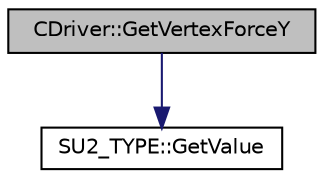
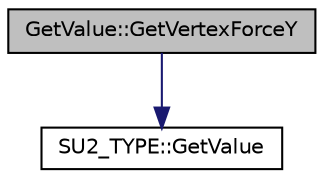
node "CDriver::GetVertexForceY": label "CDriver::GetVertexForceY" -> "GetValue::GetVertexForceY"
